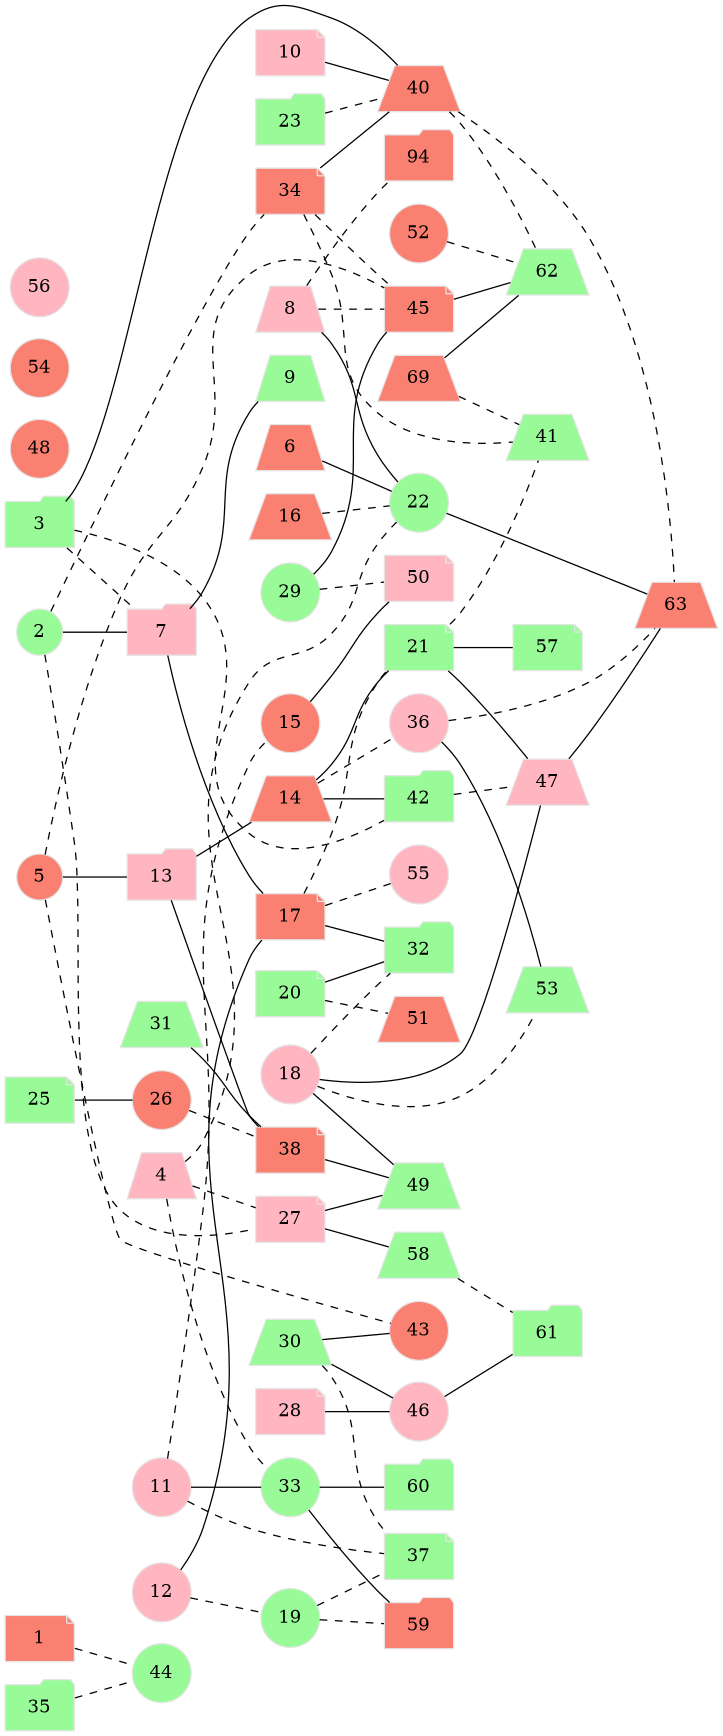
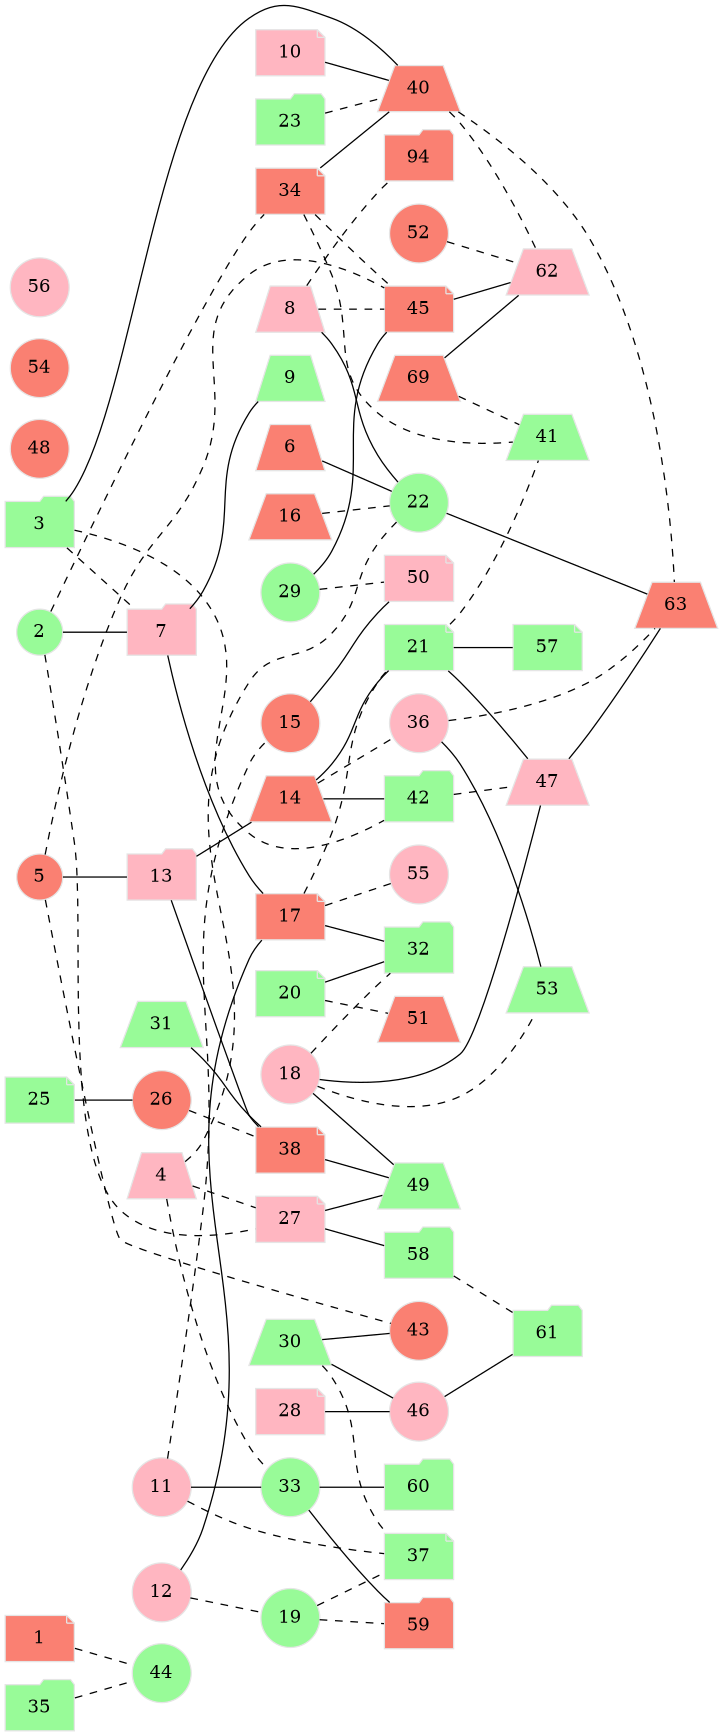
node "62": fillcolor palegreen -> lightpink
node "58": shape trapezium -> folder
